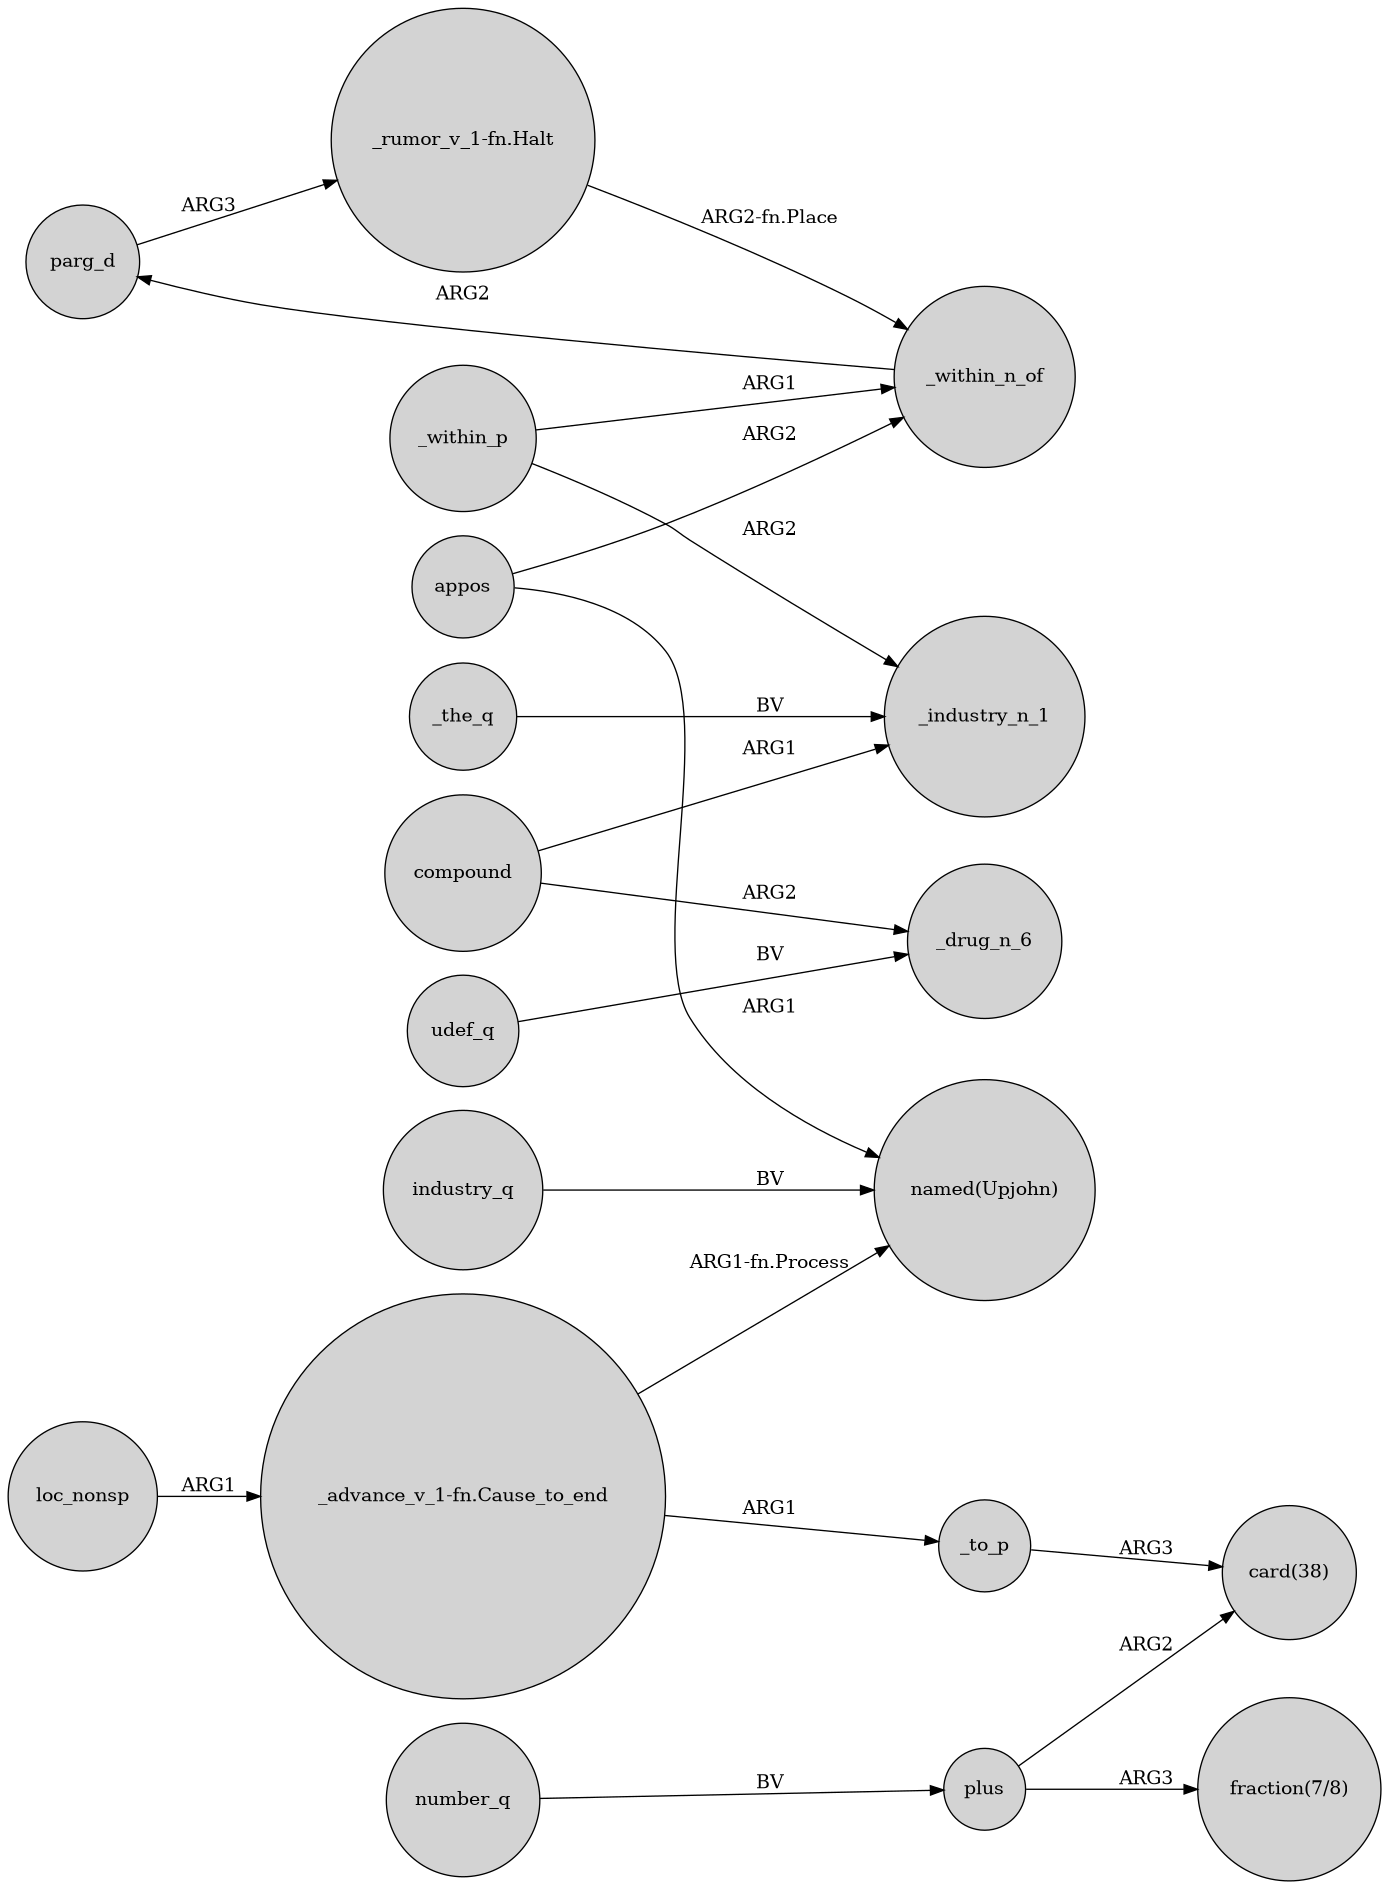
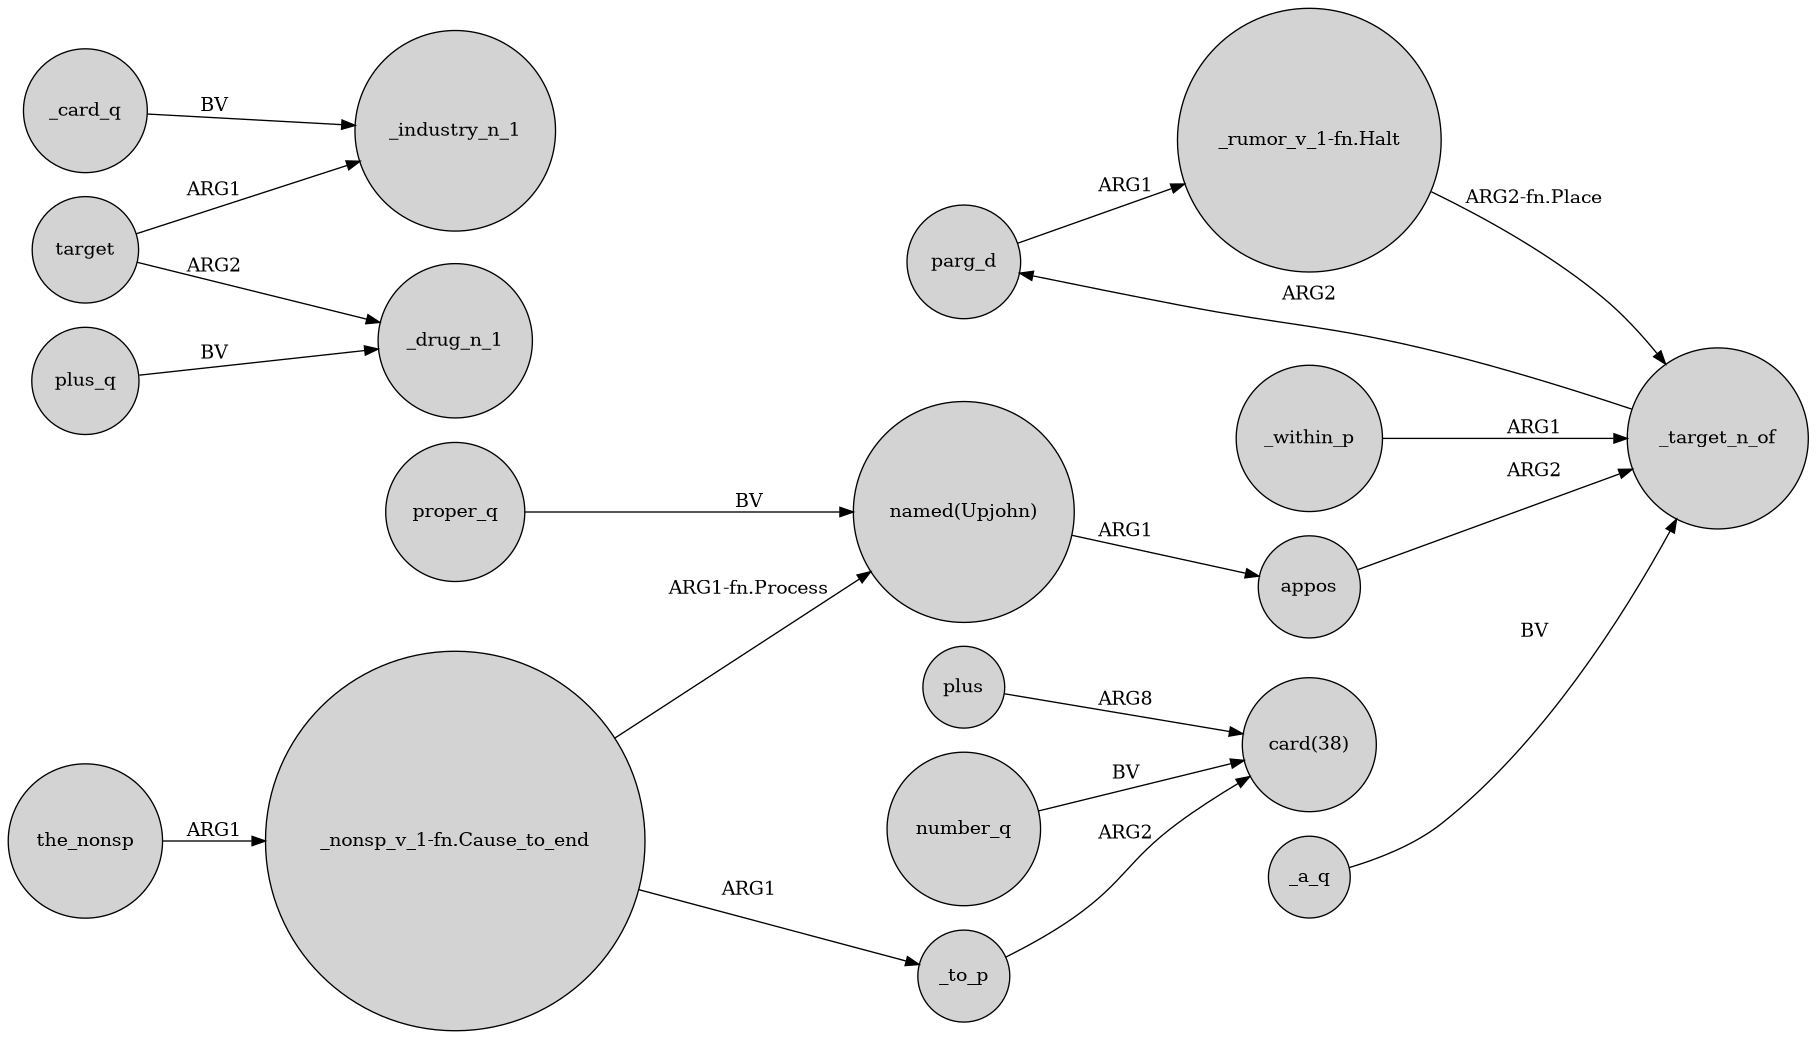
edge "parg_d" -> "_rumor_v_1-fn.Halt": label "ARG3" -> "ARG1"
node "_within_n_of": label "_within_n_of" -> "_target_n_of"
edge "_within_p" -> "_industry_n_1": removed, label "ARG2"
node "_the_q": label "_the_q" -> "_card_q"
edge "appos" -> "named(Upjohn)": reversed
node "compound": label "compound" -> "target"
node "_a_q": added
node "_drug_n_6": label "_drug_n_6" -> "_drug_n_1"
node "udef_q": label "udef_q" -> "plus_q"
node "industry_q": label "industry_q" -> "proper_q"
node "loc_nonsp": label "loc_nonsp" -> "the_nonsp"
node "_advance_v_1-fn.Cause_to_end": label "_advance_v_1-fn.Cause_to_end" -> "_nonsp_v_1-fn.Cause_to_end"
edge "_to_p" -> "card(38)": label "ARG3" -> "ARG2"
edge "plus" -> "card(38)": label "ARG2" -> "ARG8"
node "fraction(7/8)": removed
edge "number_q" -> "plus": now "number_q" -> "card(38)"
